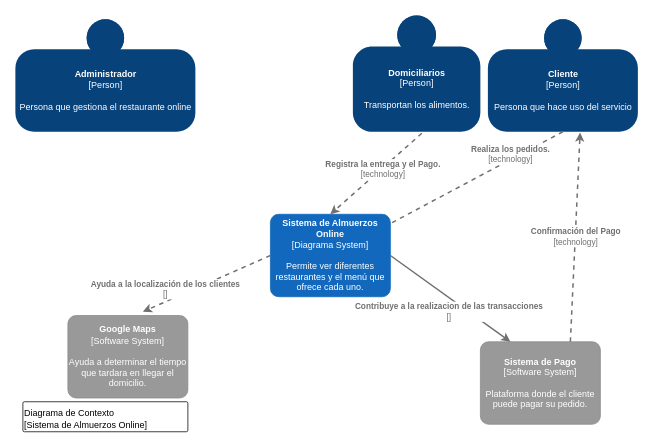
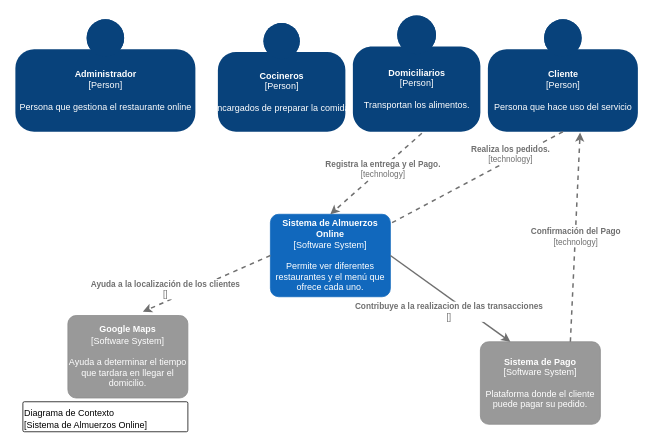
node "Cocineros [Person] Encargados de preparar la comida.": added
node "Sistema de Almuerzos Online [Diagrama System] Permite ver diferentes restaurantes y el menú que ofrece cada uno.": label "Sistema de Almuerzos Online [Diagrama System] Permite ver diferentes restaurantes y el menú que ofrece cada uno." -> "Sistema de Almuerzos Online [Software System] Permite ver diferentes restaurantes y el menú que ofrece cada uno."
